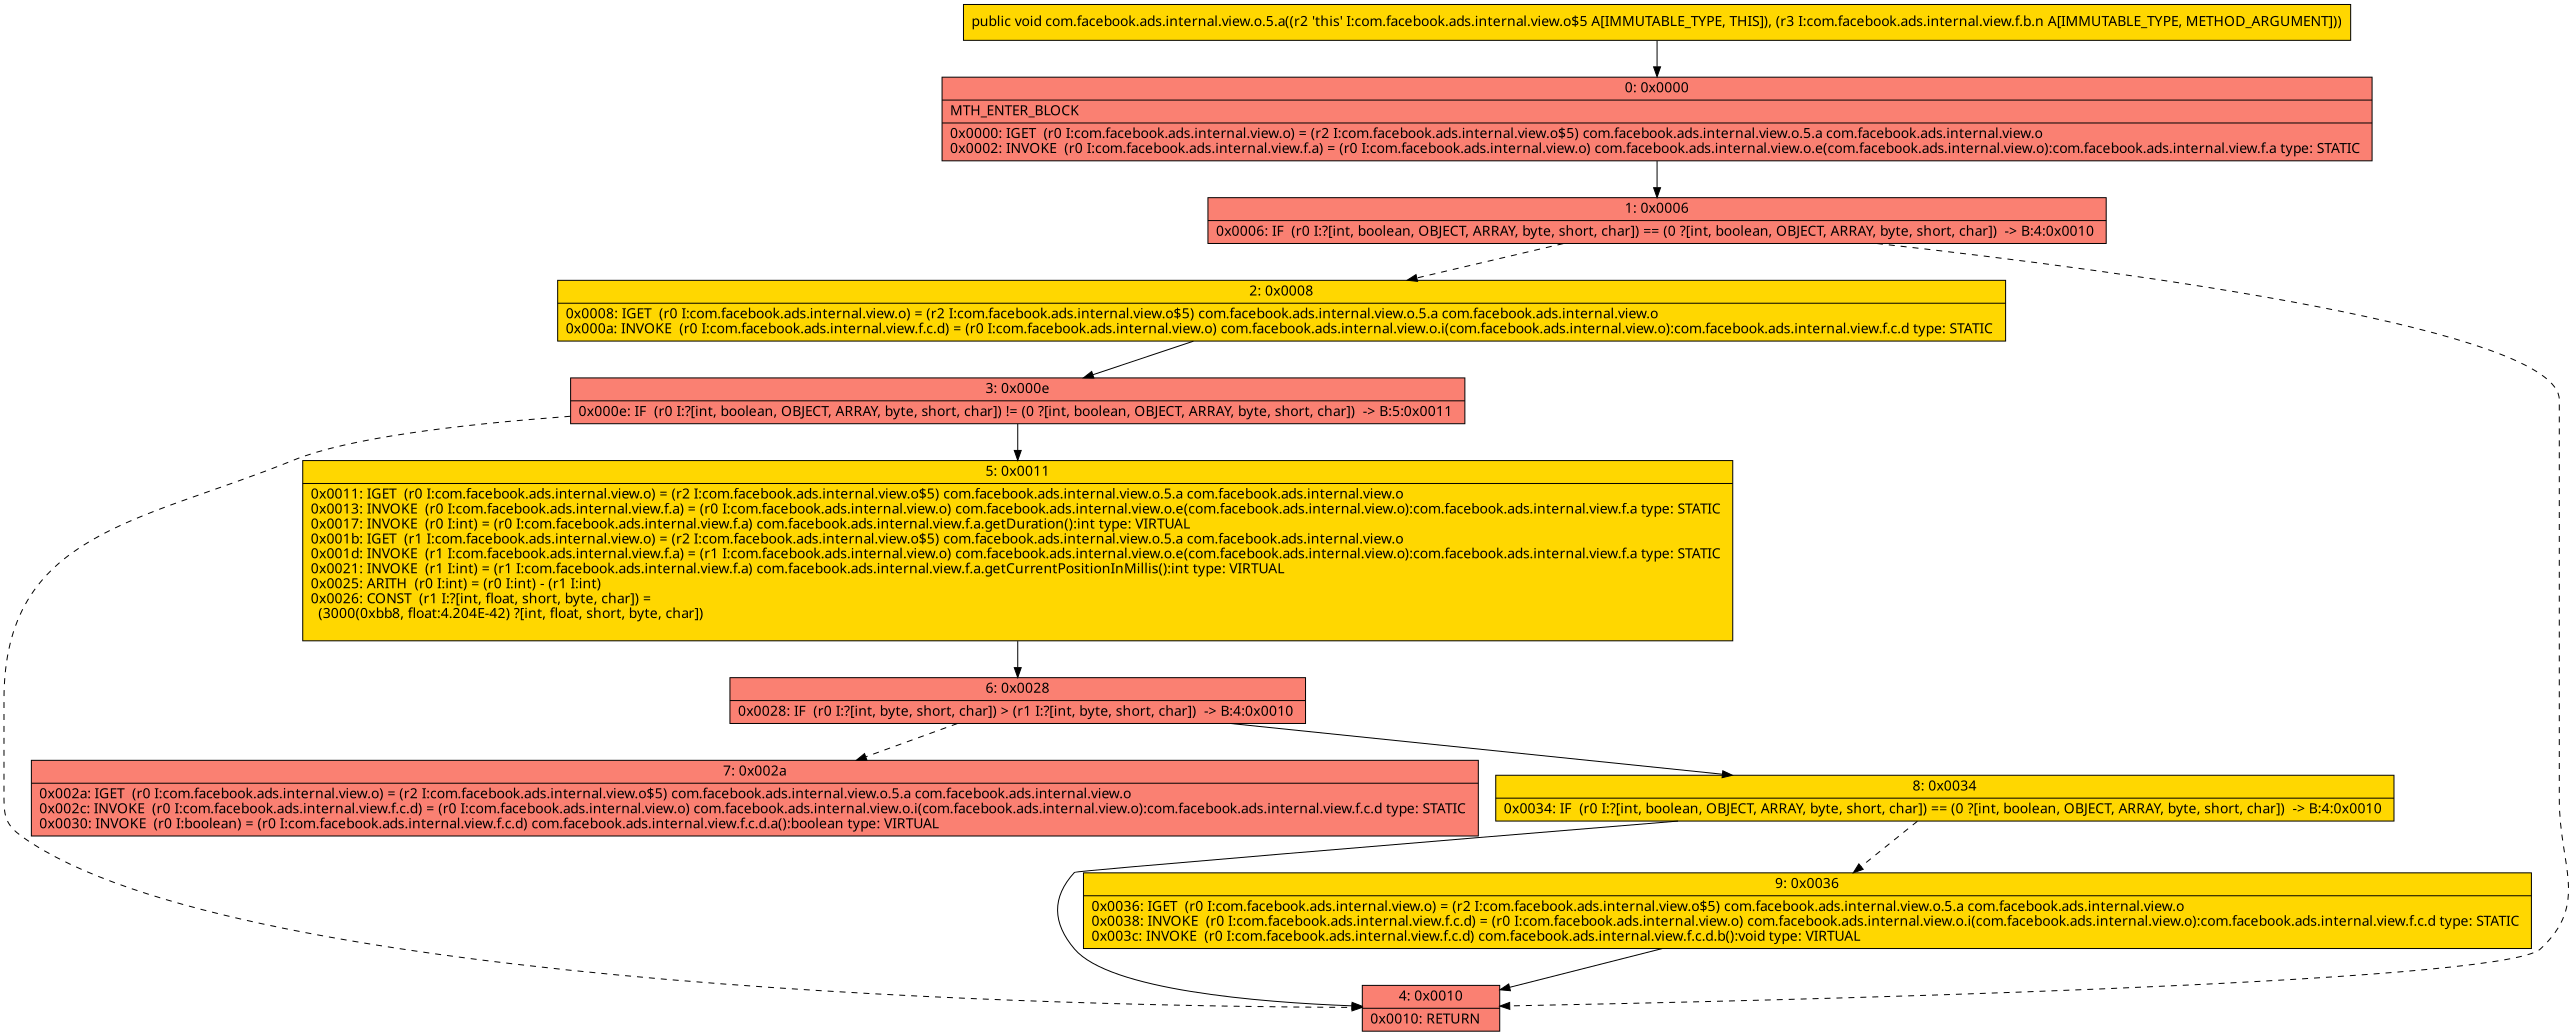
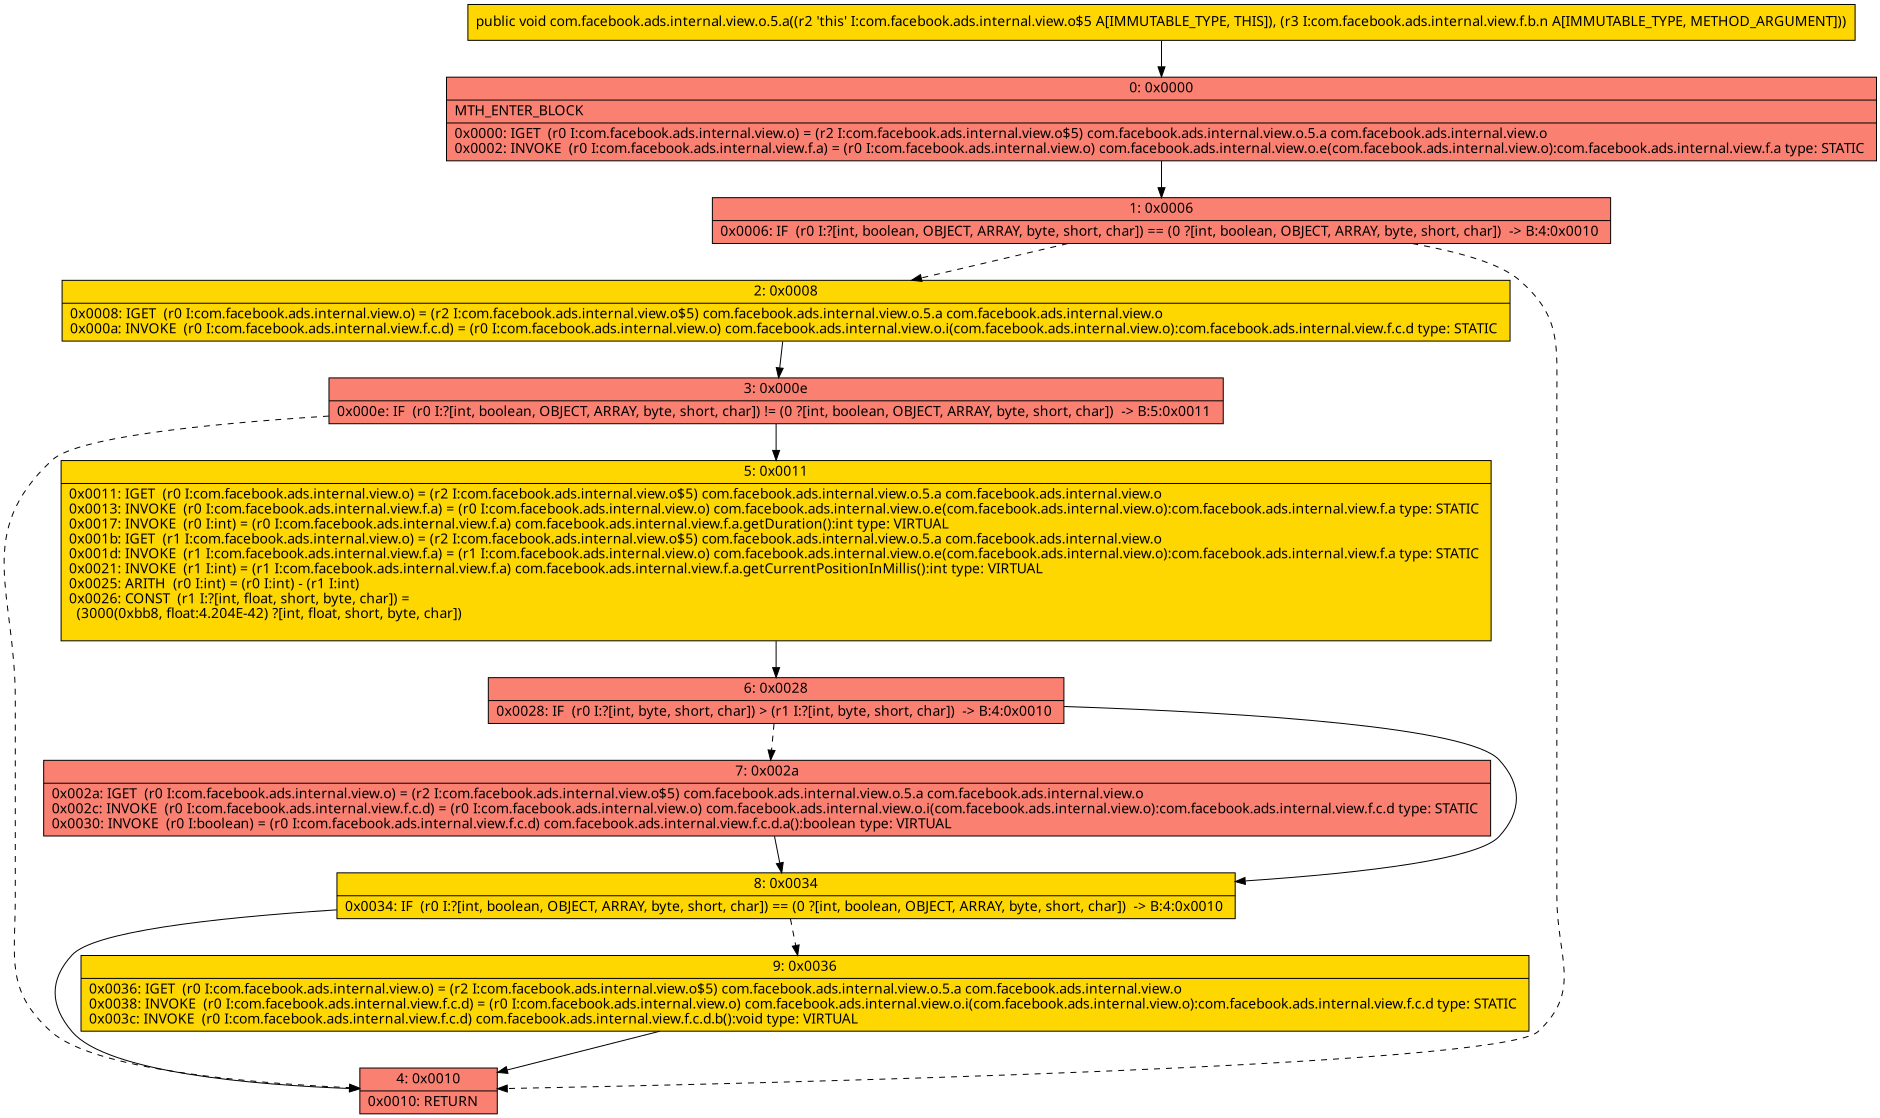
edge "7: 0x002a" -> "8: 0x0034": added
